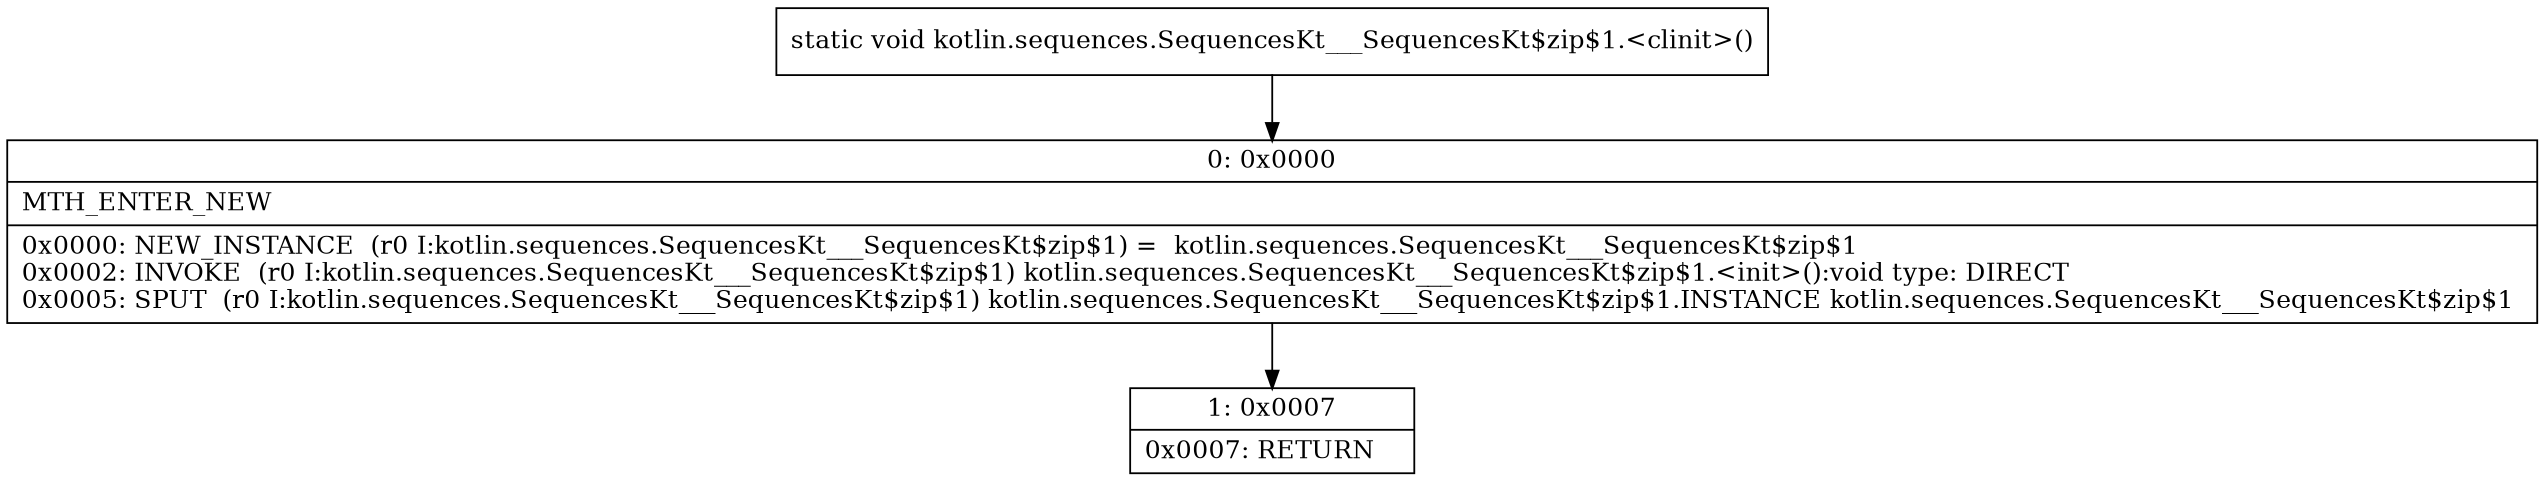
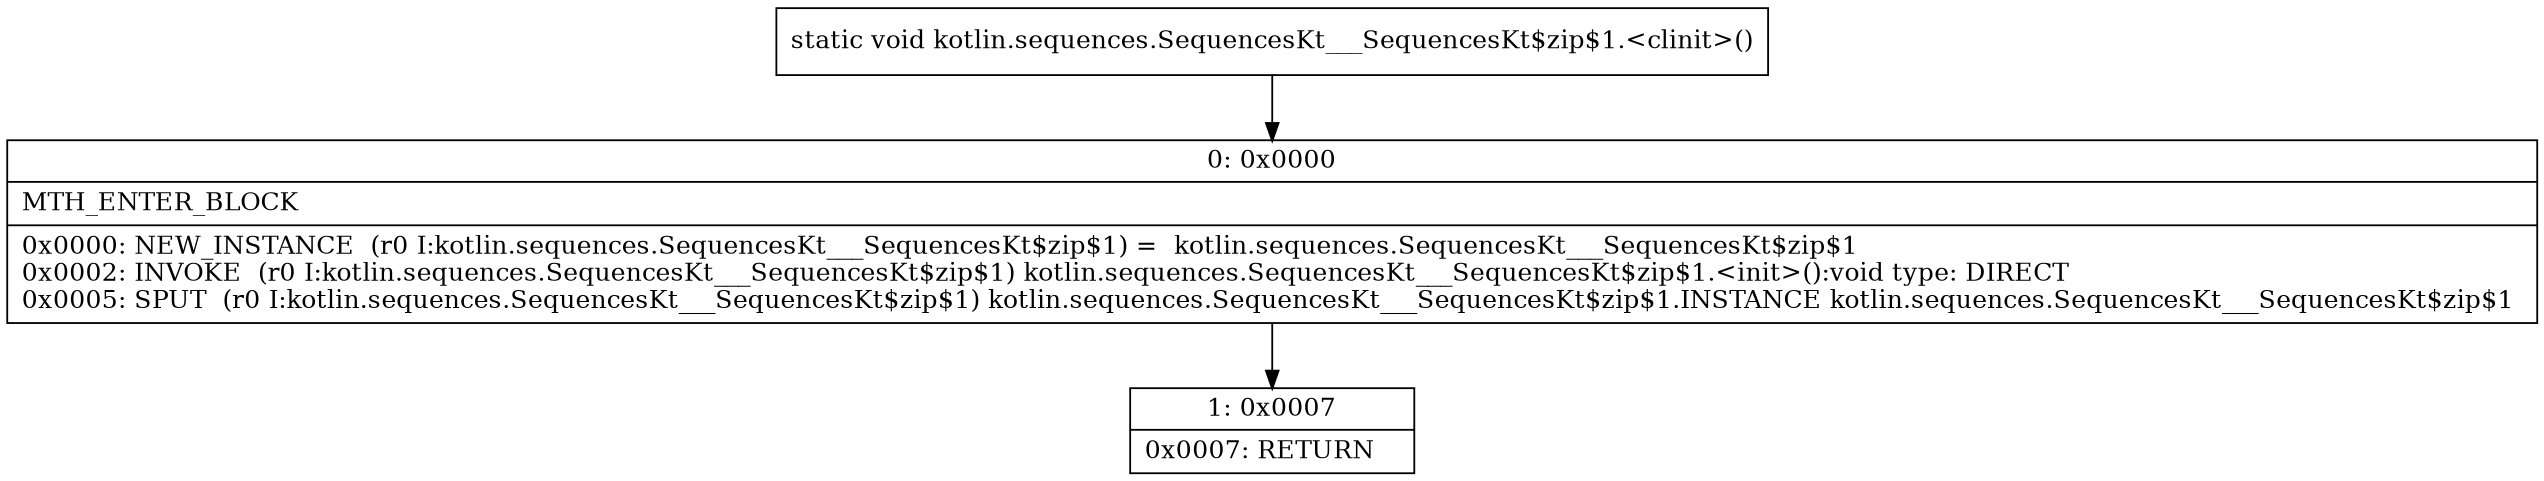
node "0: 0x0000": text "MTH_ENTER_NEW" -> "MTH_ENTER_BLOCK"
